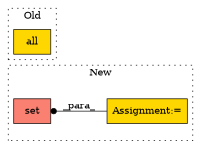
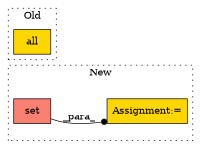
edge "Assignment:=" -> "set": reversed
